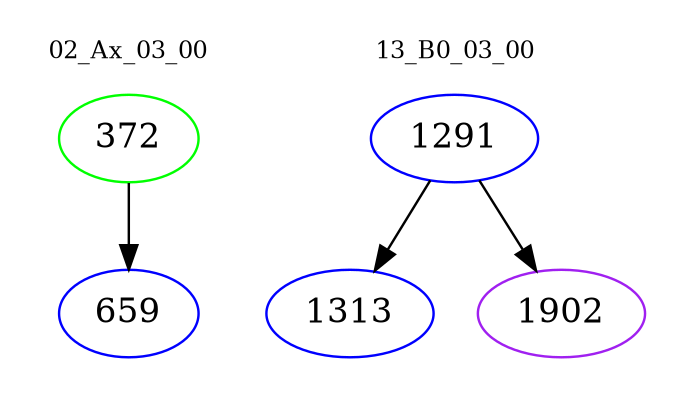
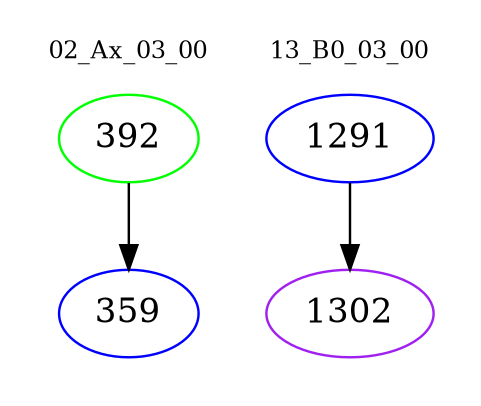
node "372": label "372" -> "392"
node "659": label "659" -> "359"
node "1313": removed
node "1902": label "1902" -> "1302"
